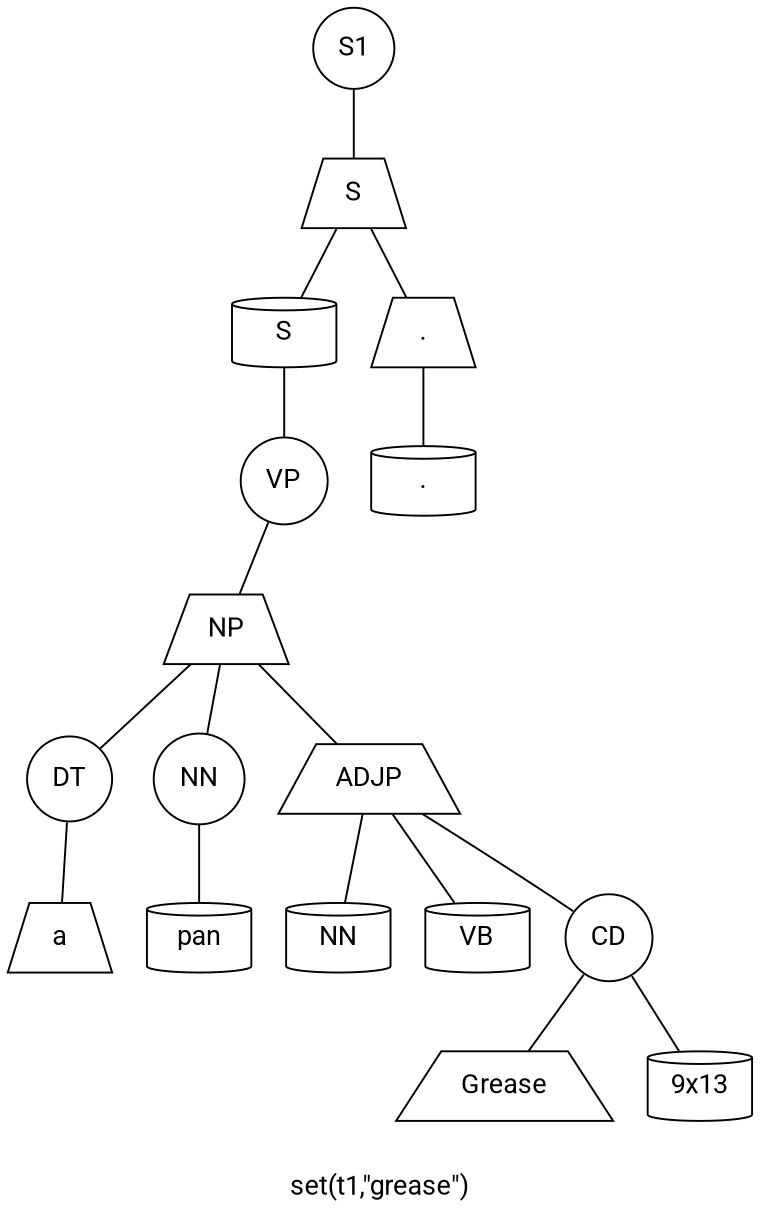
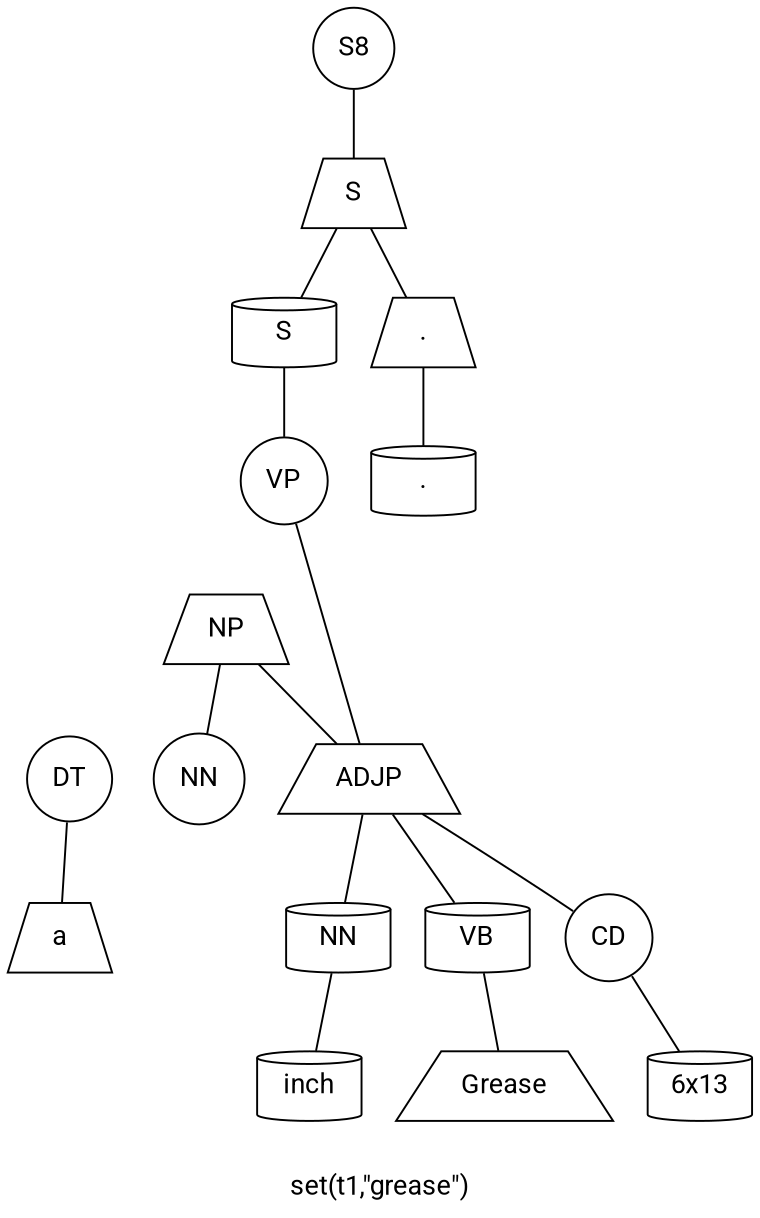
node "S1": label "S1" -> "S8"
edge "VP" -- "NP": now "VP" -- "ADJP"
edge "NP" -- "DT": removed
node "pan": removed
edge "CD" -- "Grease": now "VB" -- "Grease"
node "inch": added
node "9x13": label "9x13" -> "6x13"
